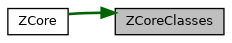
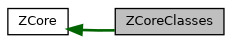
edge "ZCore" -> "ZCoreClasses": reversed
